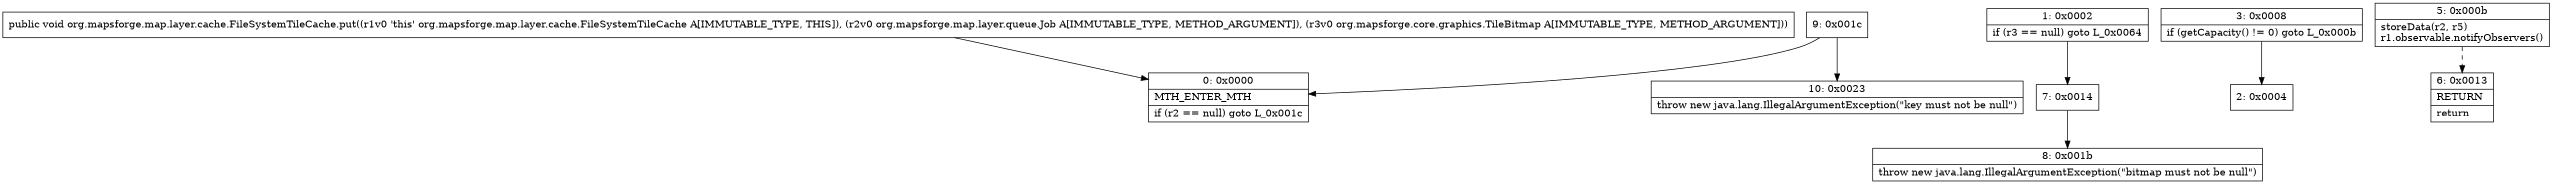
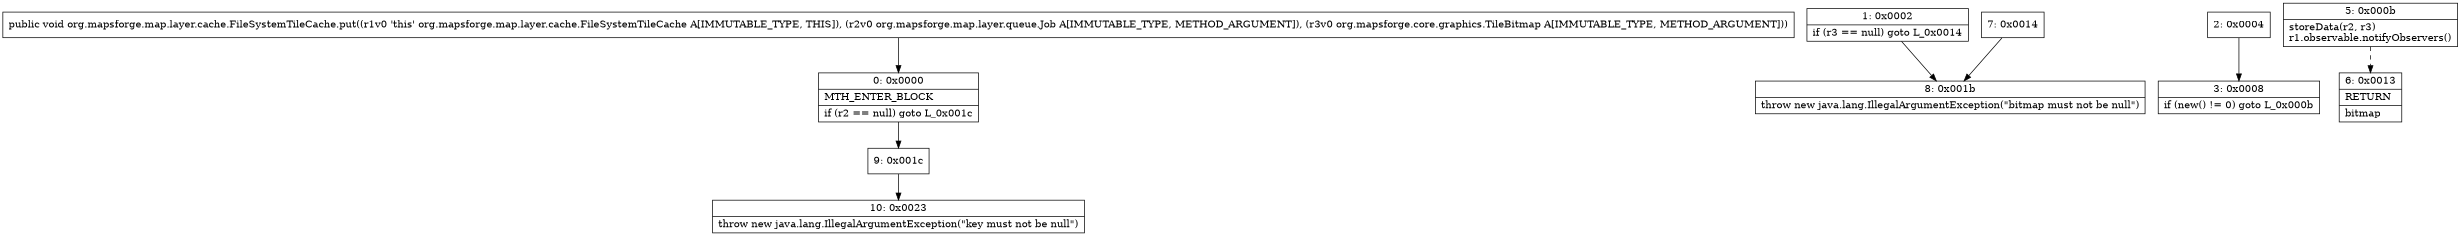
node "5: 0x000b": text "storeData(r2, r5)" -> "storeData(r2, r3)"
node "1: 0x0002": text "if (r3 == null) goto L_0x0064" -> "if (r3 == null) goto L_0x0014"
node "3: 0x0008": text "if (getCapacity() != 0) goto L_0x000b" -> "if (new() != 0) goto L_0x000b"
edge "1: 0x0002" -> "7: 0x0014": now "1: 0x0002" -> "8: 0x001b"
edge "3: 0x0008" -> "2: 0x0004": reversed
edge "9: 0x001c" -> "0: 0x0000": reversed
node "0: 0x0000": text "MTH_ENTER_MTH" -> "MTH_ENTER_BLOCK"
node "6: 0x0013": text "return" -> "bitmap"
